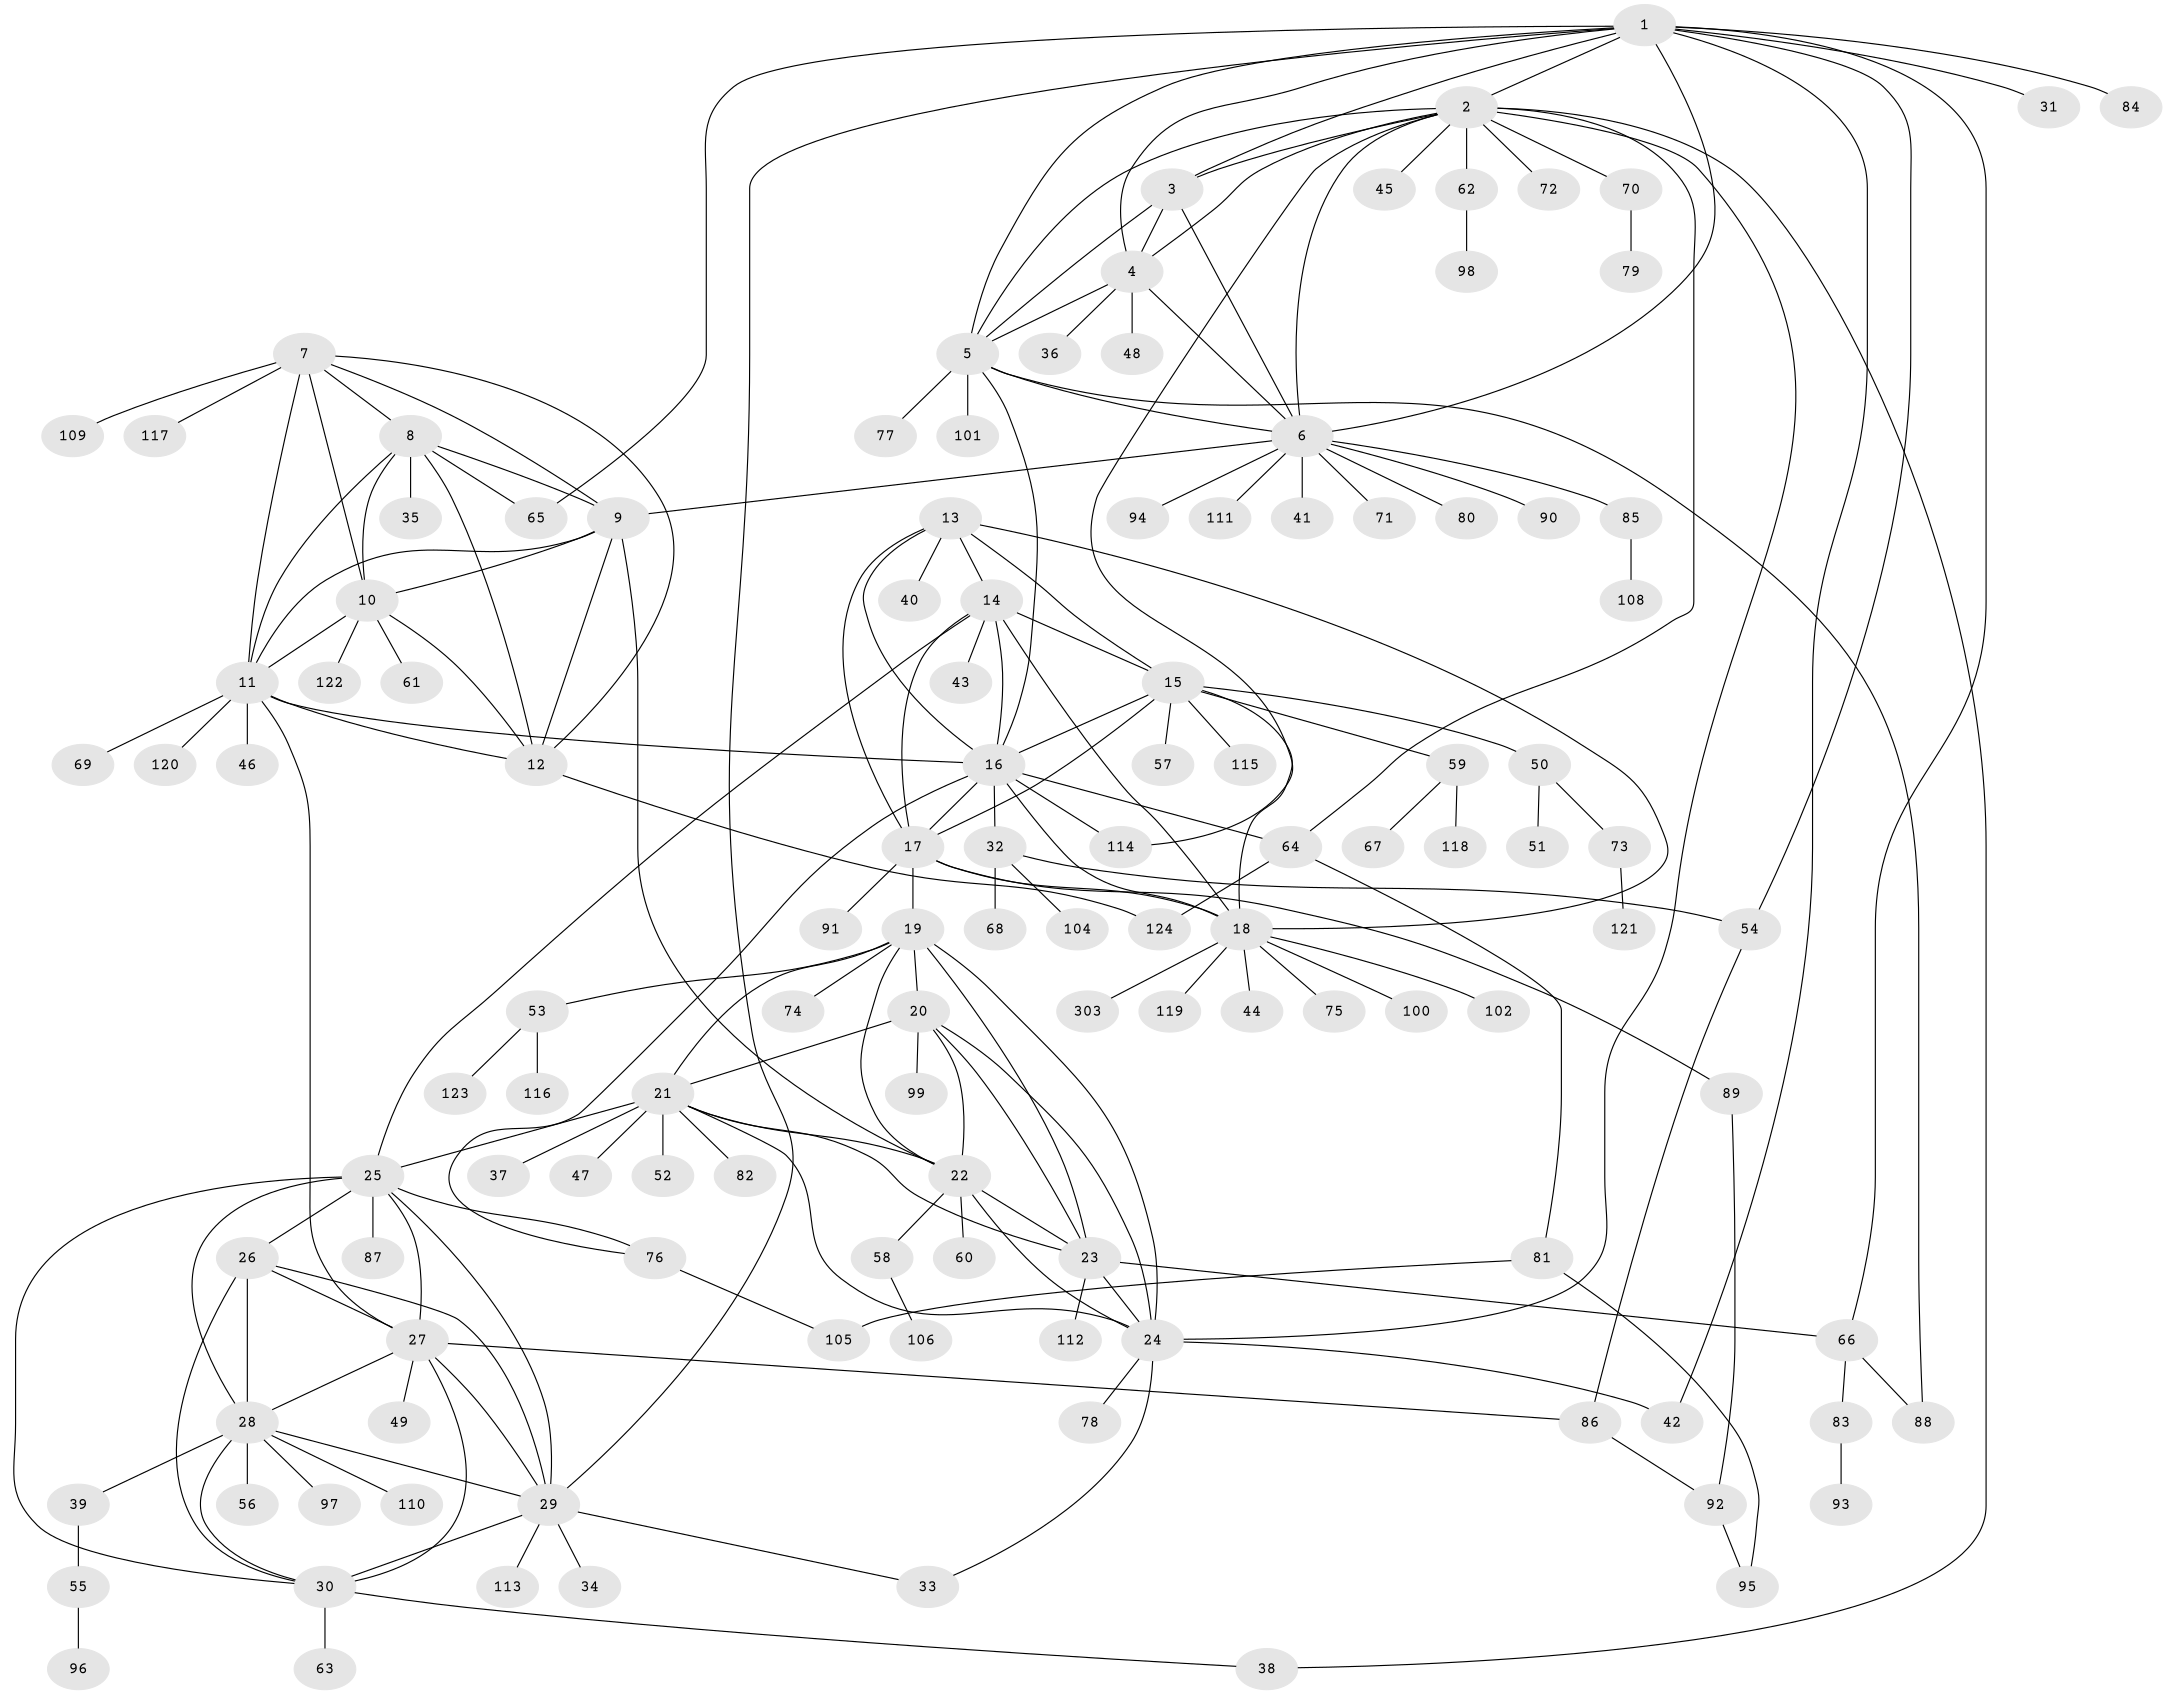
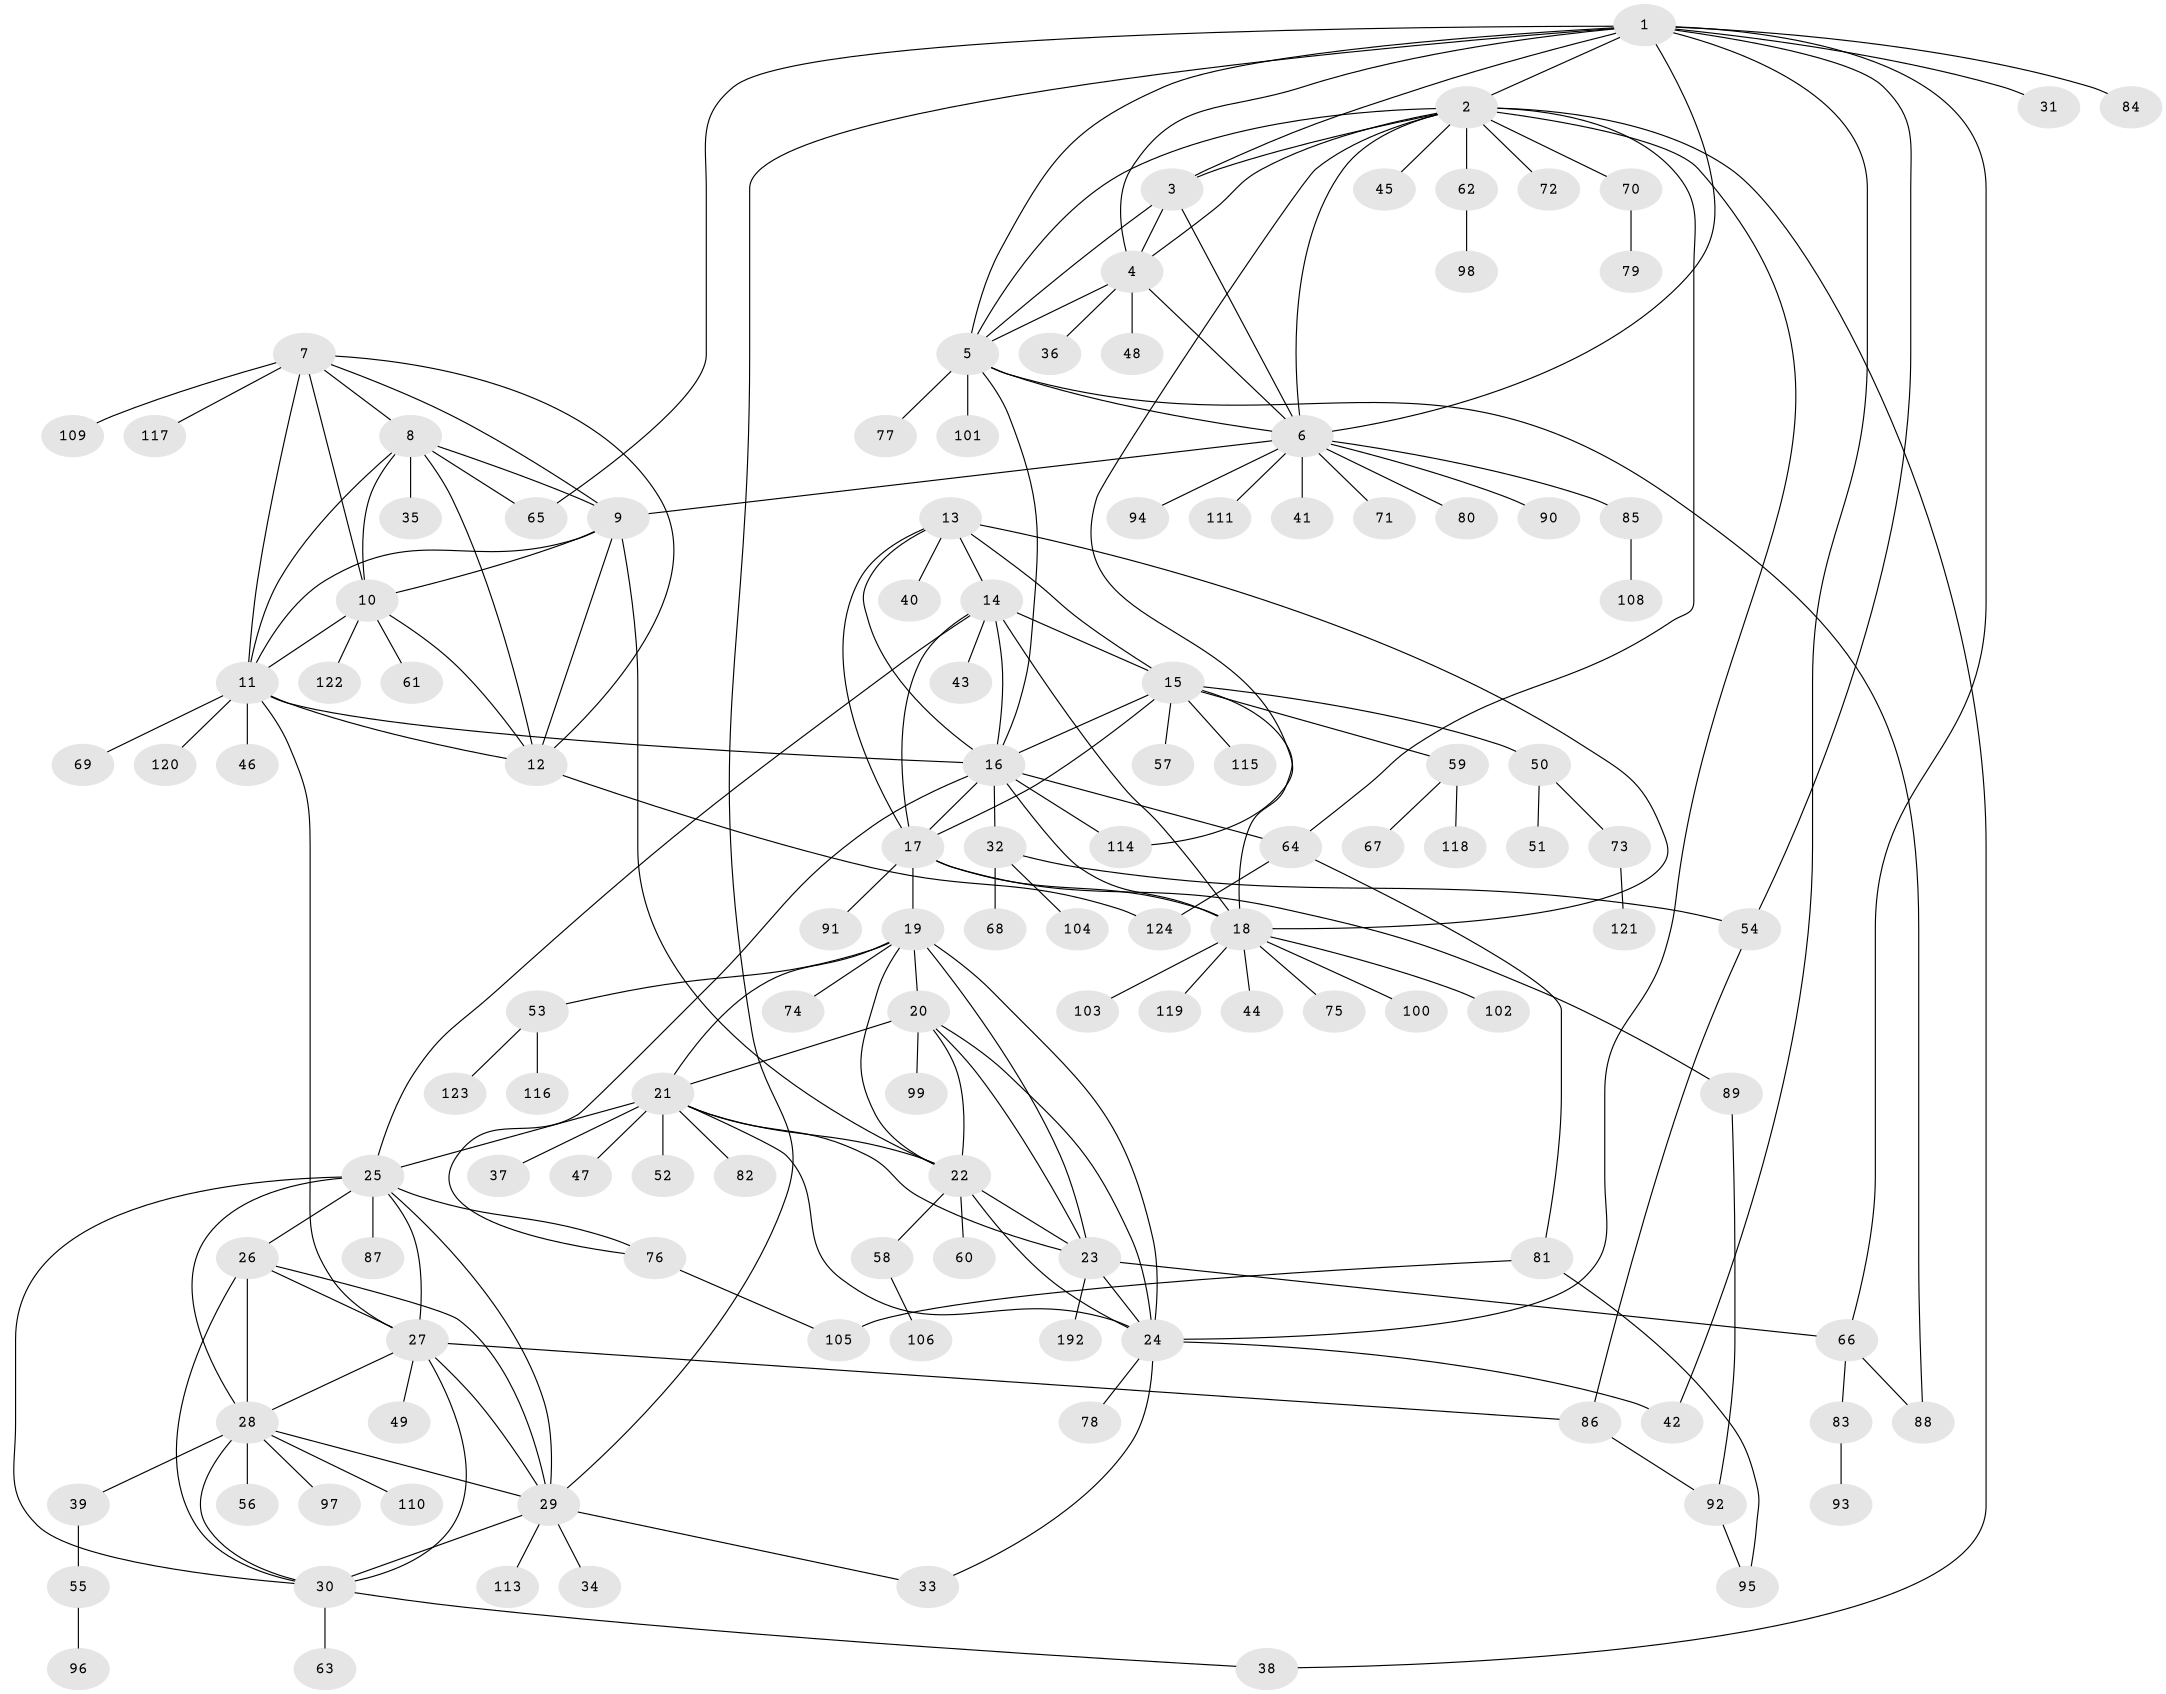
node "303": label "303" -> "103"
node "112": label "112" -> "192"
